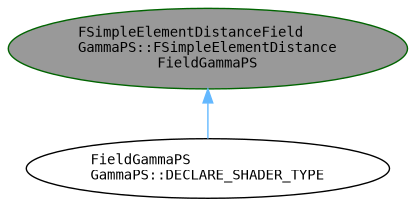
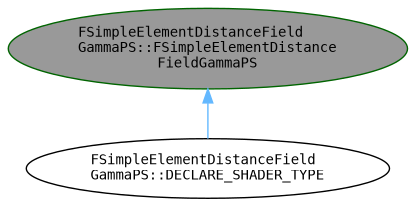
node "FieldGammaPS GammaPS::DECLARE_SHADER_TYPE": label "FieldGammaPS GammaPS::DECLARE_SHADER_TYPE" -> "FSimpleElementDistanceField GammaPS::DECLARE_SHADER_TYPE"
